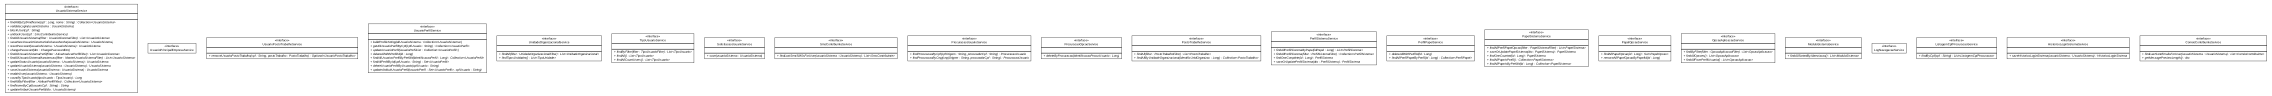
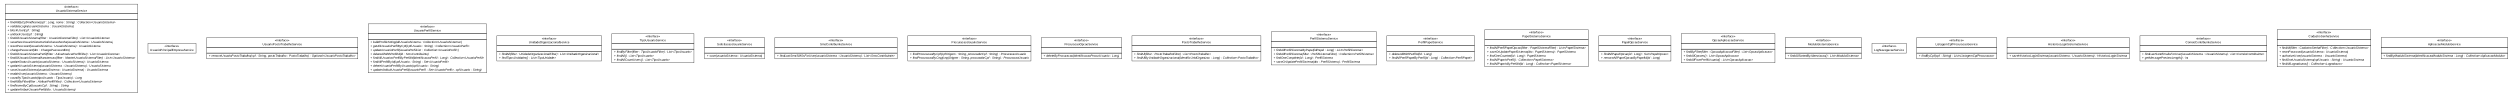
node "UsuarioSistemaService": text "+ unblockUser(cpf : SmsContribuinteService)" -> "+ unblockUser(cpf : String)"
node "CadastroSenhaService": added
node "AplicacaoModuloService": added
node "UsuarioPerfilService": text "+ deleteAllWithPerfilId(id : Long)" -> "+ deleteAllWithPerfilId(id : SmsContribuinte)"
node "CorreioContribuinteService": text "+ getMessagePreviewLength() : dto" -> "+ getMessagePreviewLength() : int"
